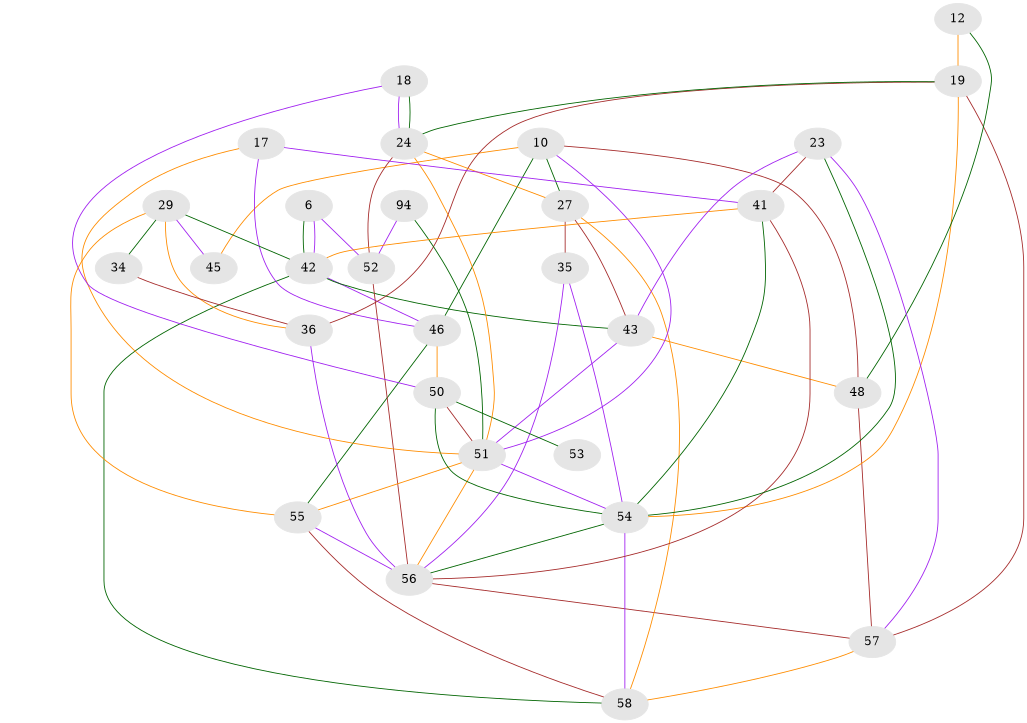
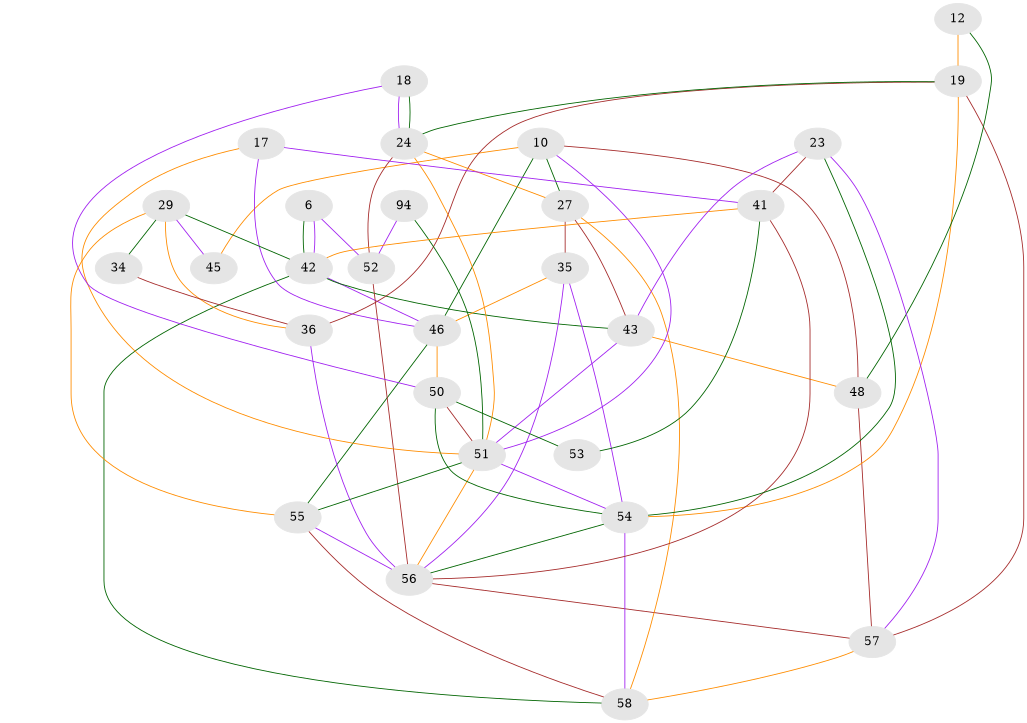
edge "35" -- "46": added
edge "41" -- "54": now "41" -- "53"
edge "51" -- "55": color darkorange -> darkgreen
